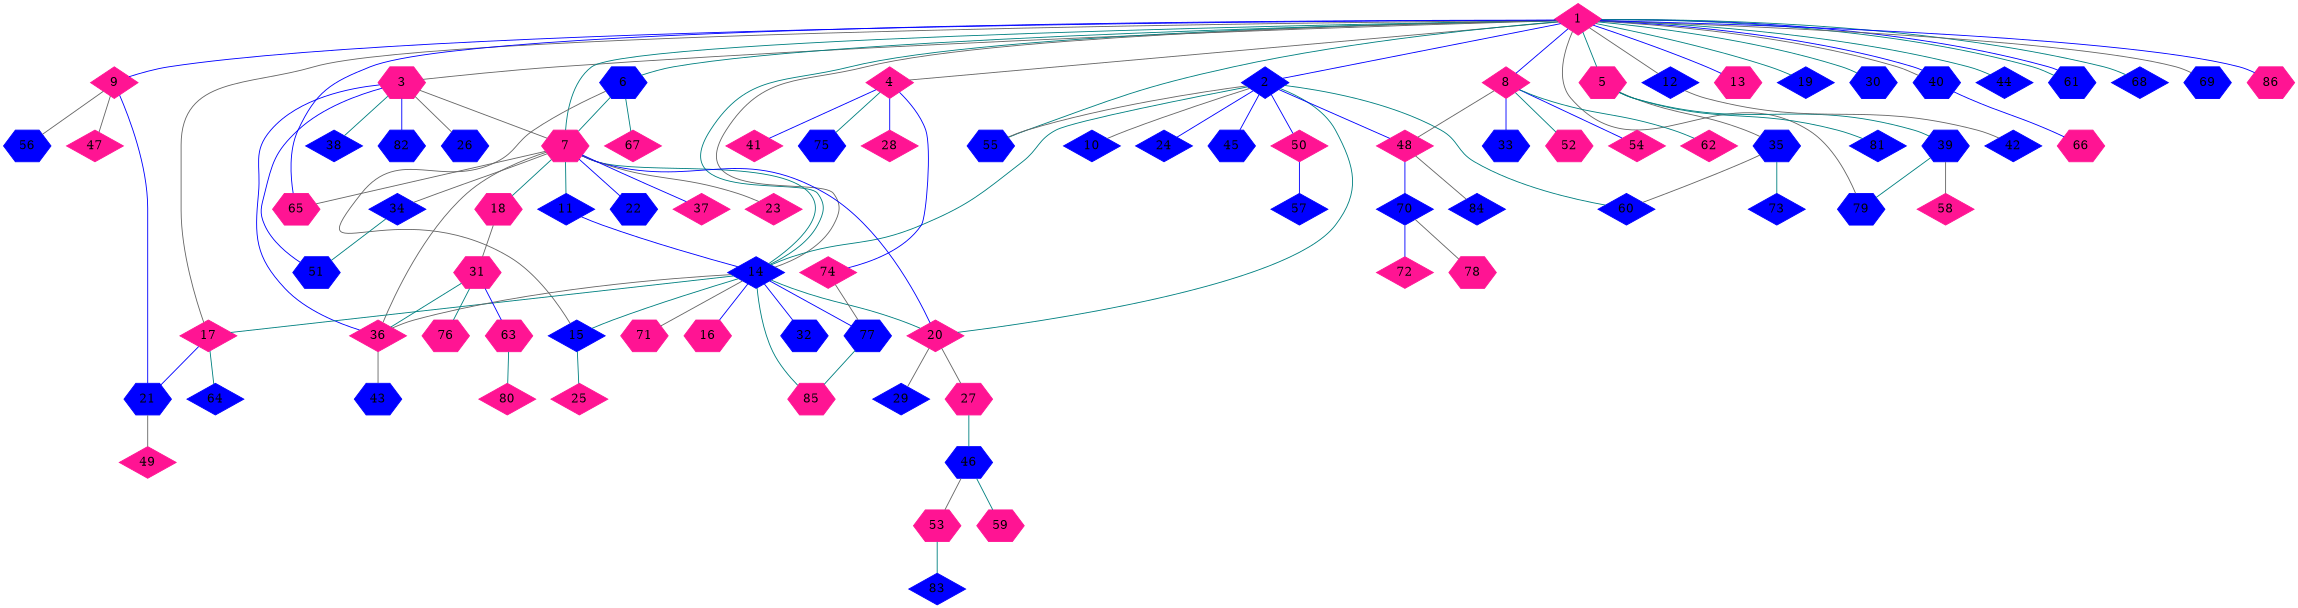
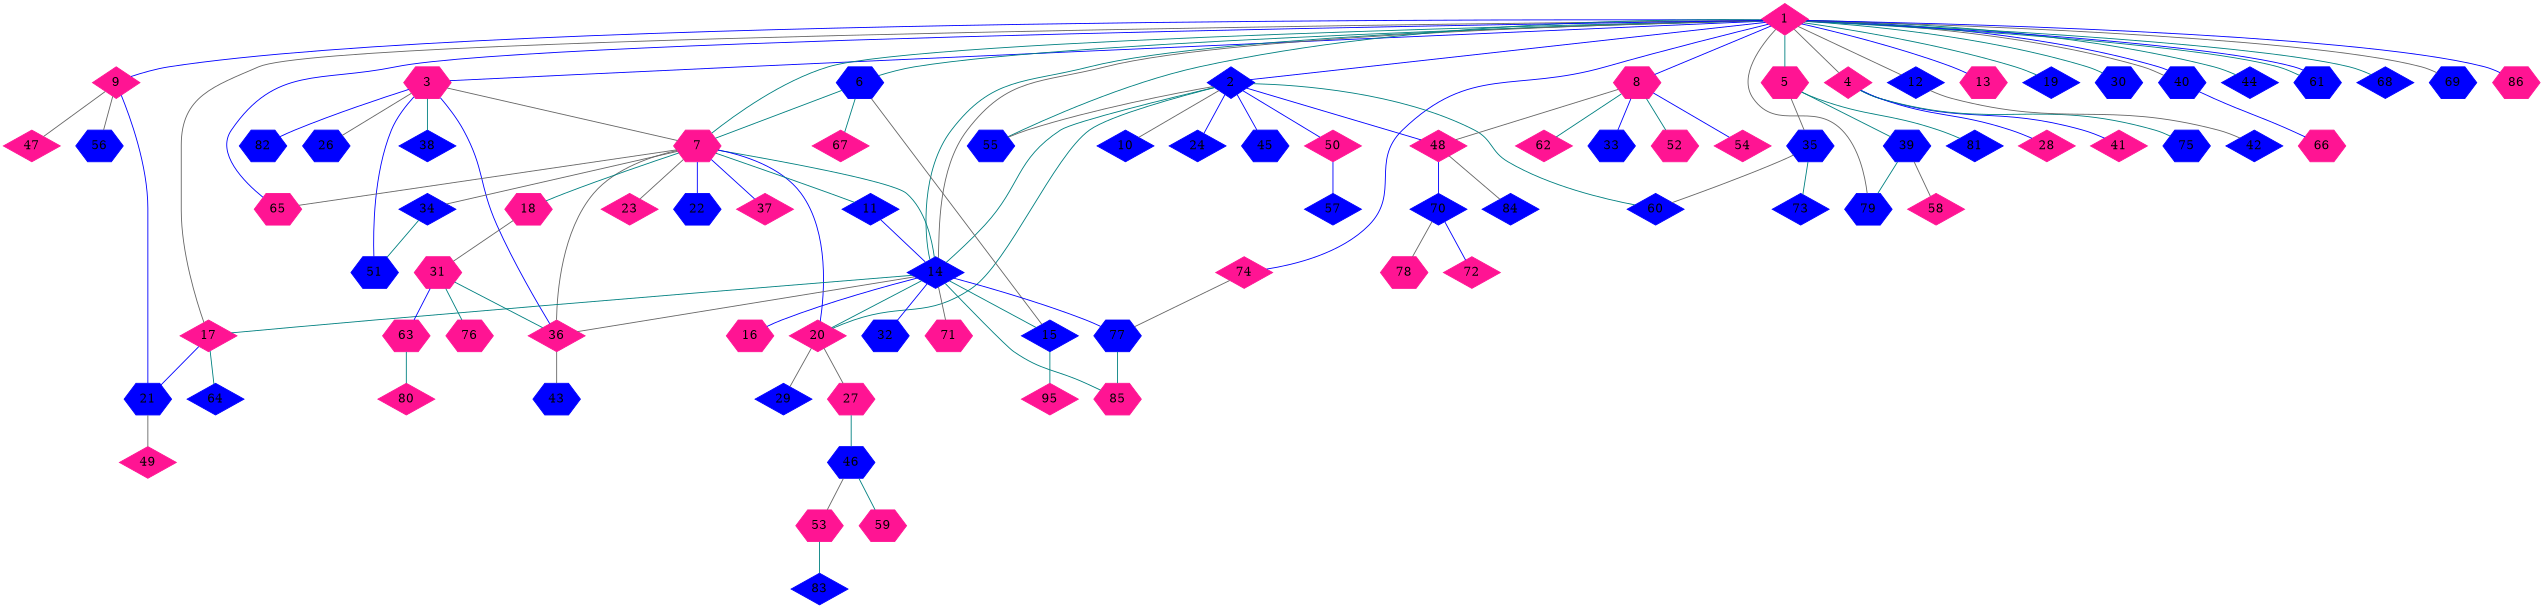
edge "1" -- "3": color gray40 -> blue
node "8": shape diamond -> hexagon
edge "4" -- "74": now "1" -- "74"
node "25": label "25" -> "95"
